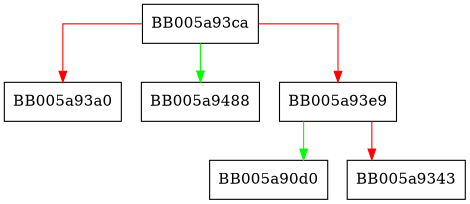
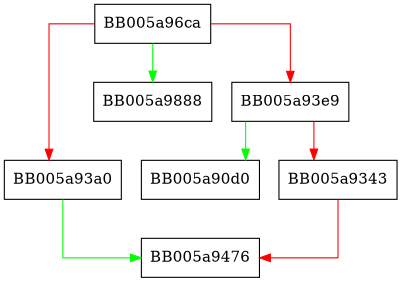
node "BB005a93ca": label "BB005a93ca" -> "BB005a96ca"
node "BB005a9488": label "BB005a9488" -> "BB005a9888"
node "BB005a9476": added
